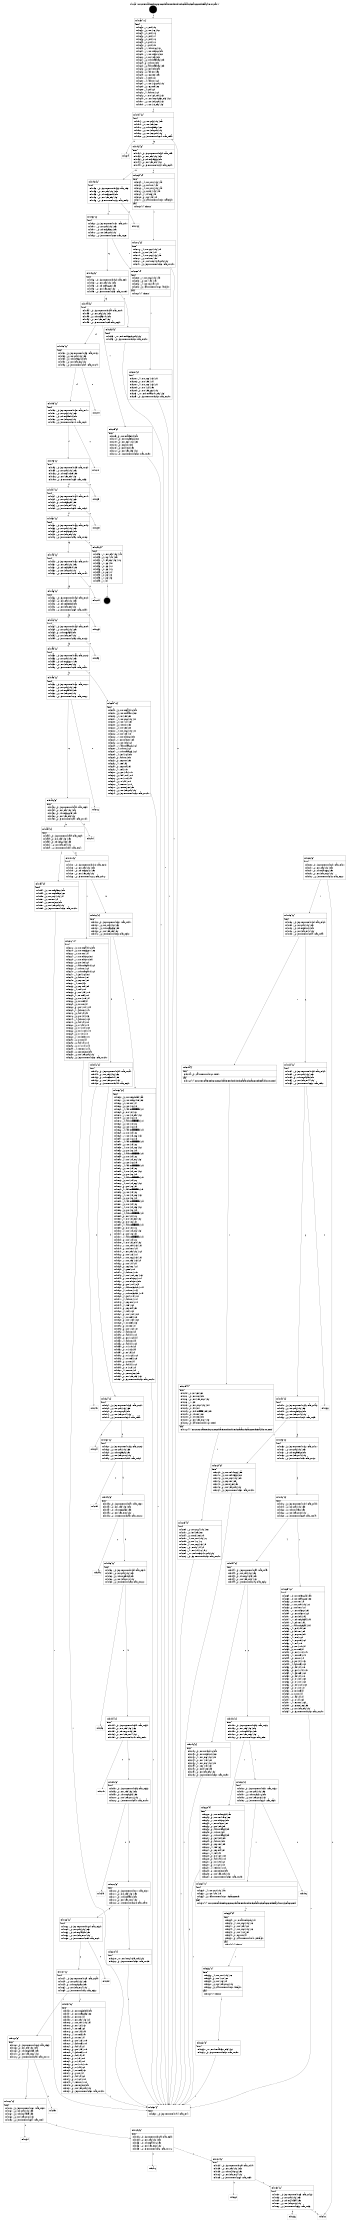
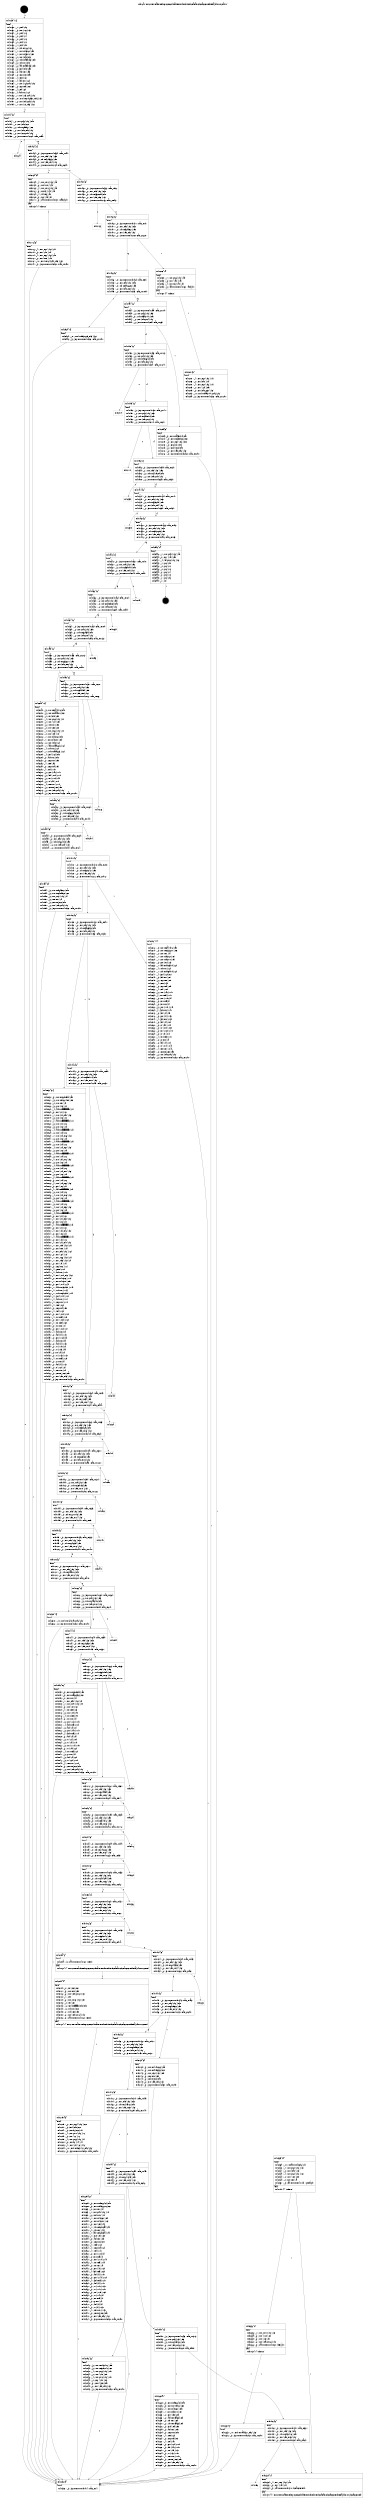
edge "0x40232d [12]" -> "0x402339 [29]": reversed
edge "0x401cd0 [28]" -> "0x4024cc": now "0x401cd0 [28]" -> "0x401cec [28]"
